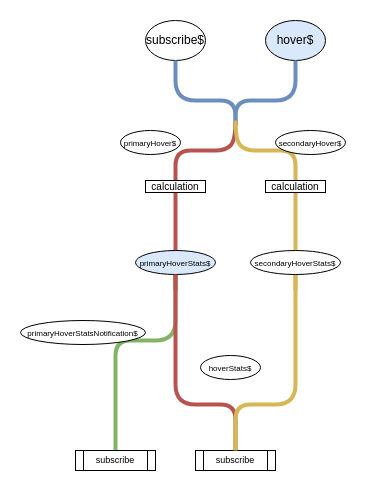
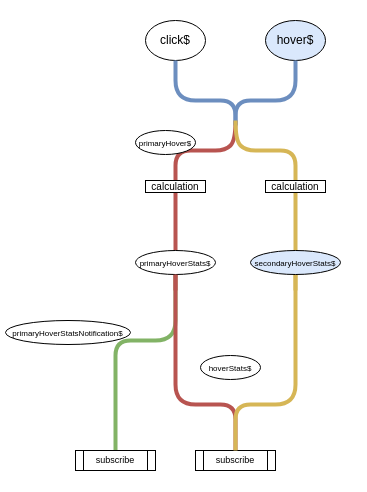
node "subscribe$": label "subscribe$" -> "click$"
node "primaryHover$": moved (151, 143) -> (166, 143)
node "secondaryHover$": removed
node "primaryHoverStats$": fillcolor #dae8fc -> #ffffff
node "secondaryHoverStats$": fillcolor #ffffff -> #dae8fc
node "primaryHoverStatsNotification$": moved (83, 333) -> (68, 333)
